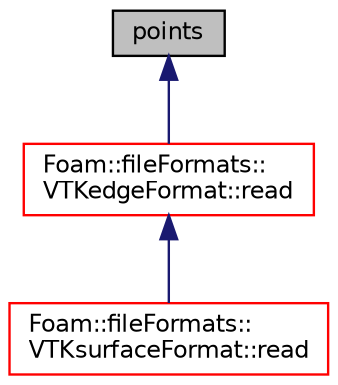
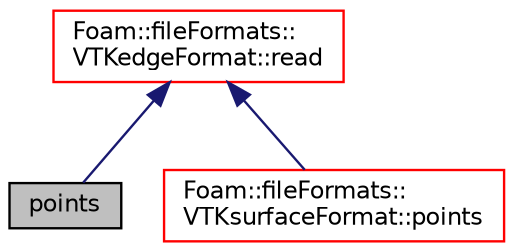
edge "Foam::fileFormats:: VTKedgeFormat::read" -> "points": reversed
node "Foam::fileFormats:: VTKsurfaceFormat::read": label "Foam::fileFormats:: VTKsurfaceFormat::read" -> "Foam::fileFormats:: VTKsurfaceFormat::points"
